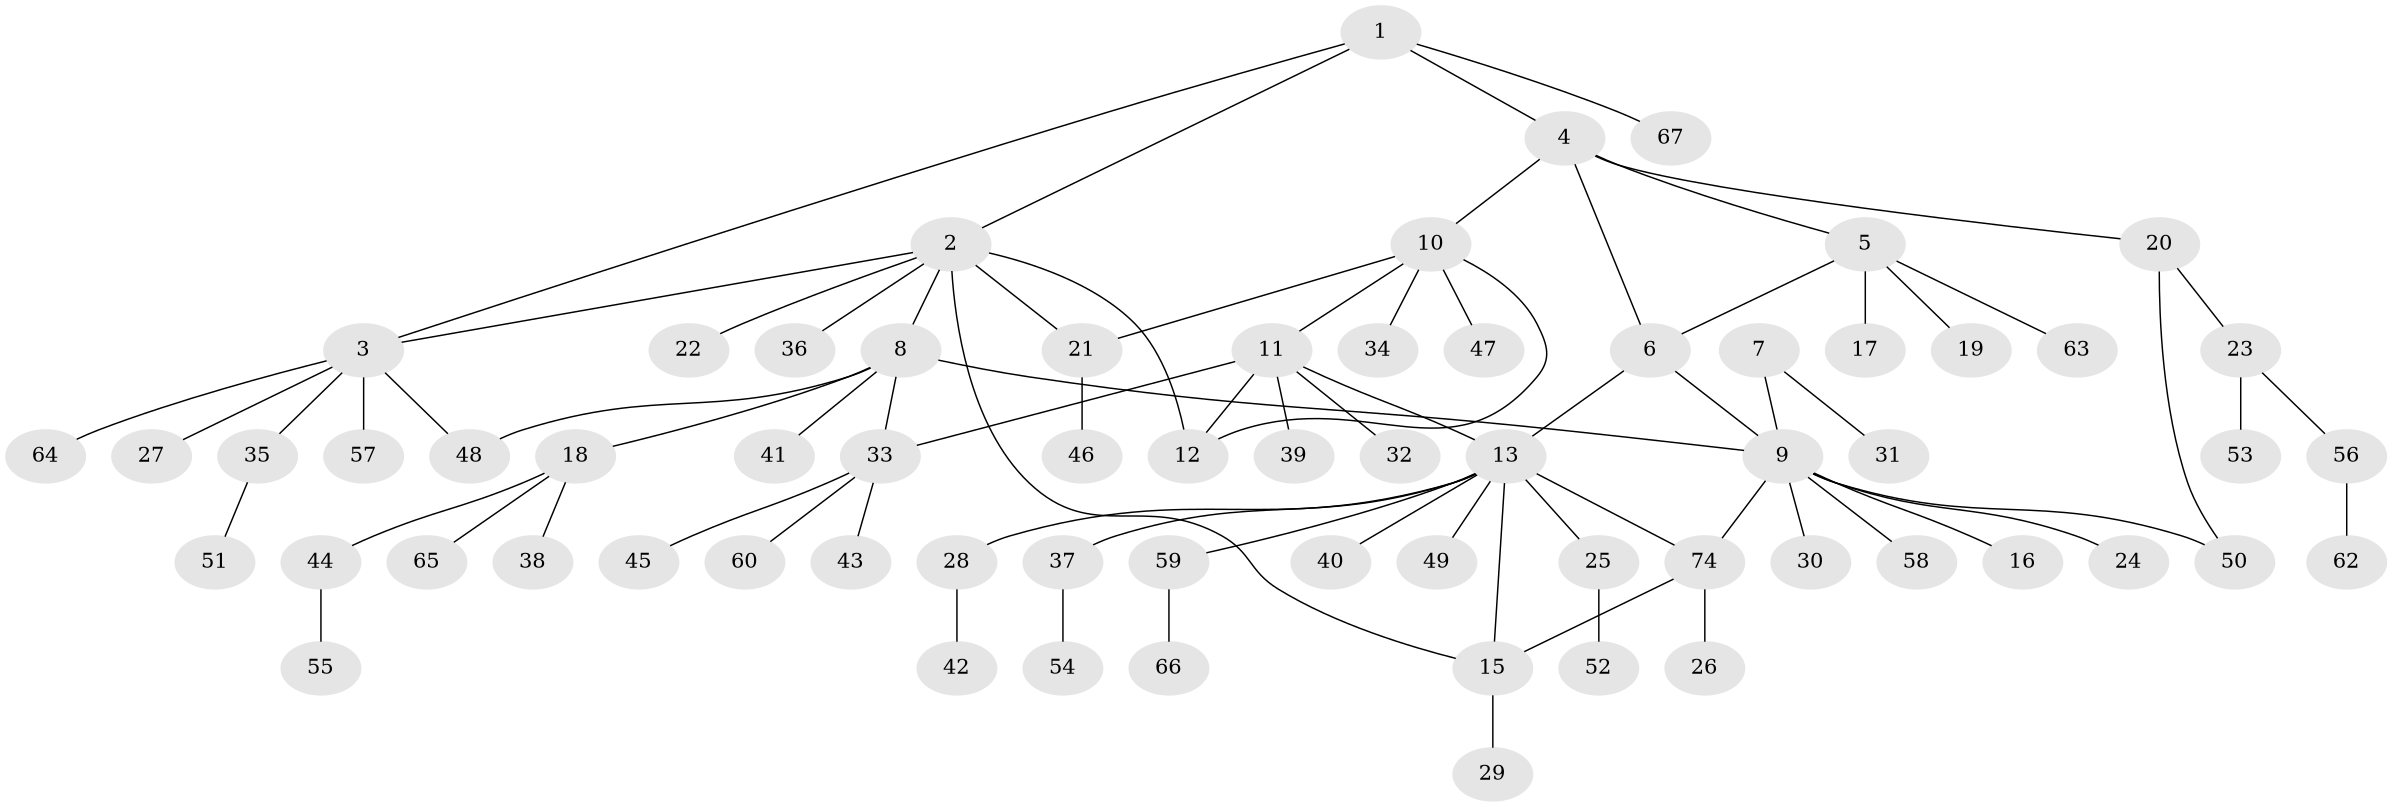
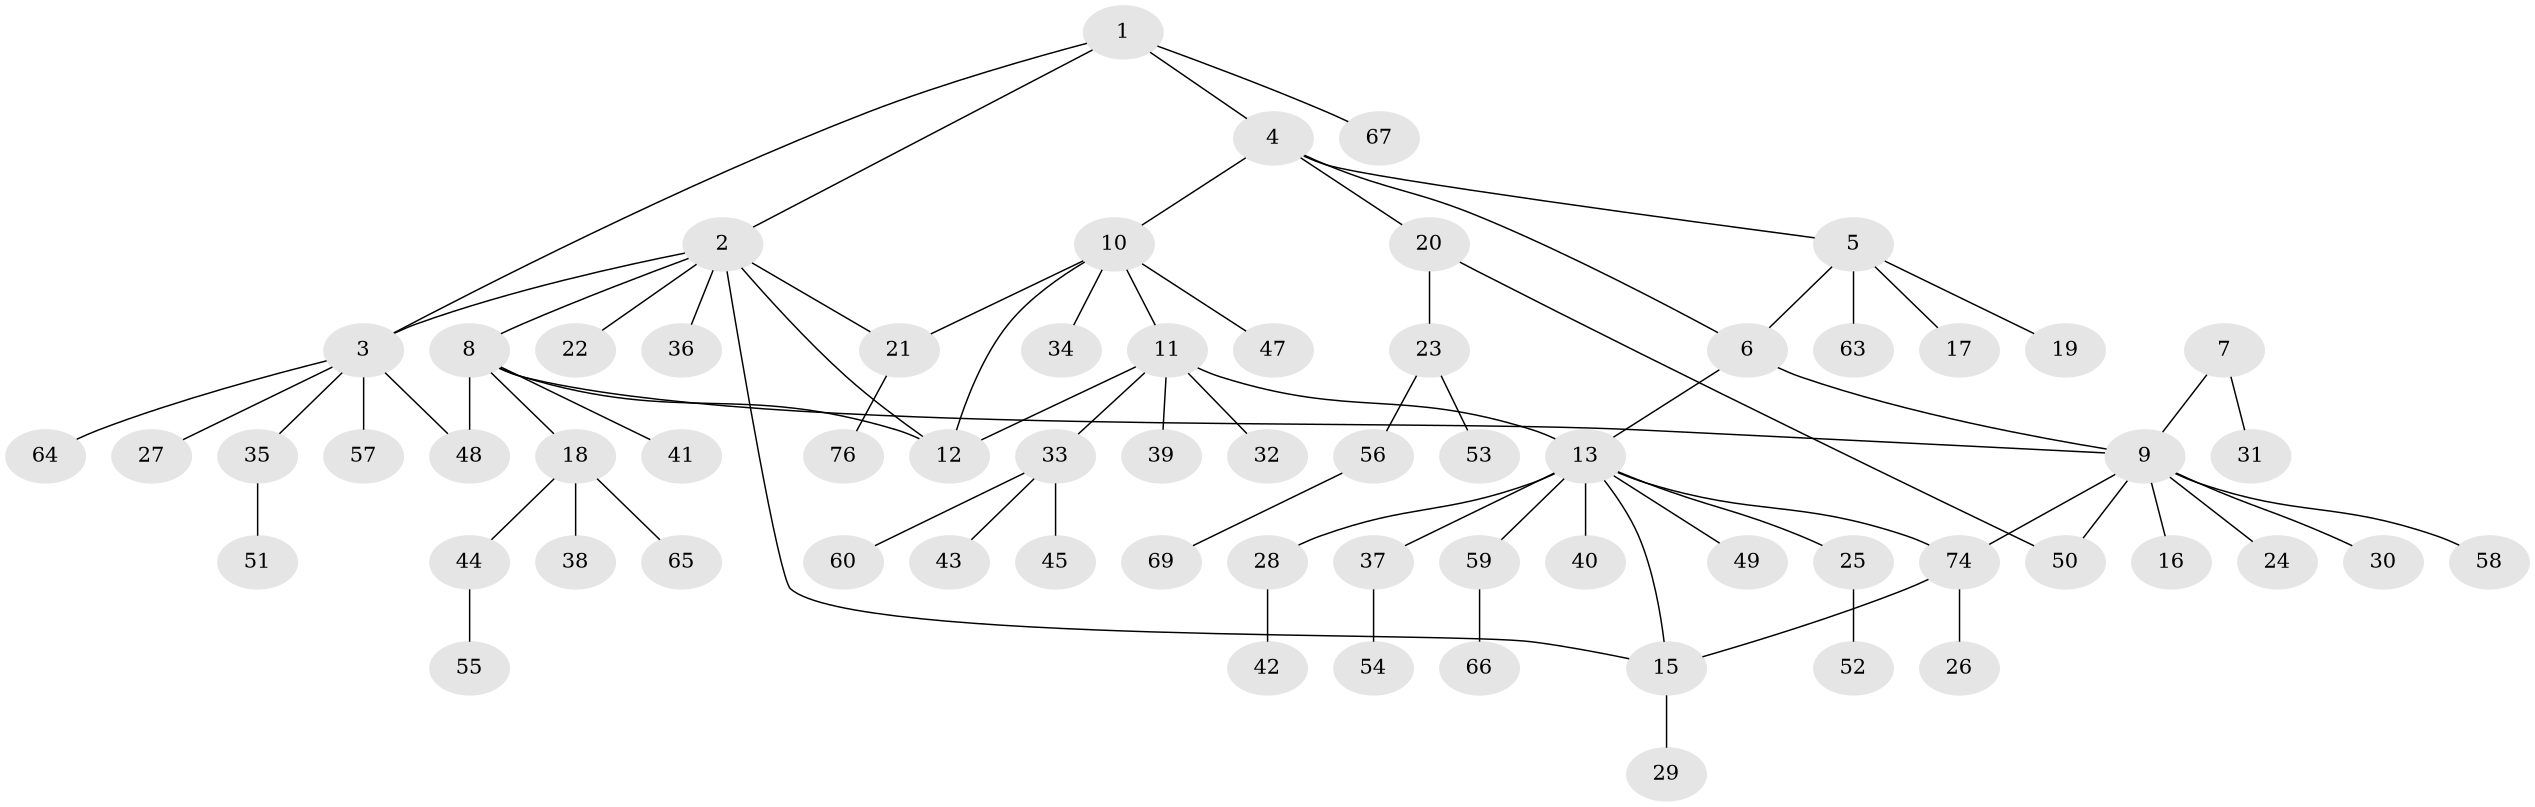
edge "8" -- "33": now "8" -- "12"
node "46": label "46" -> "76"
node "62": label "62" -> "69"
